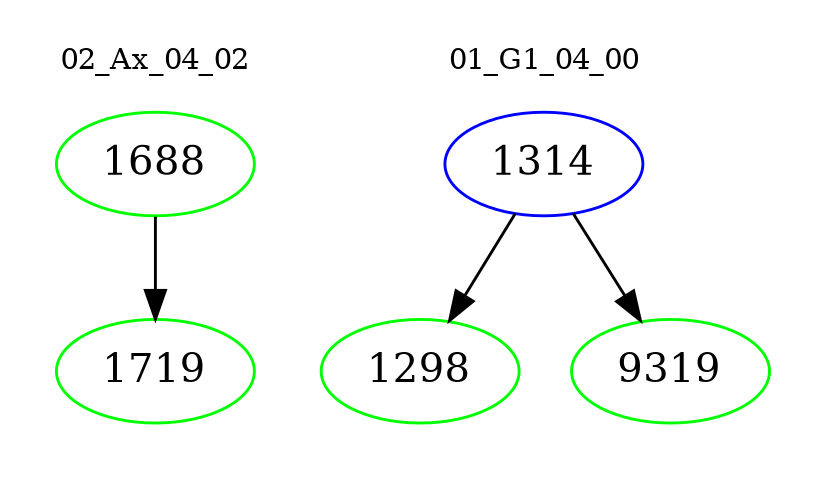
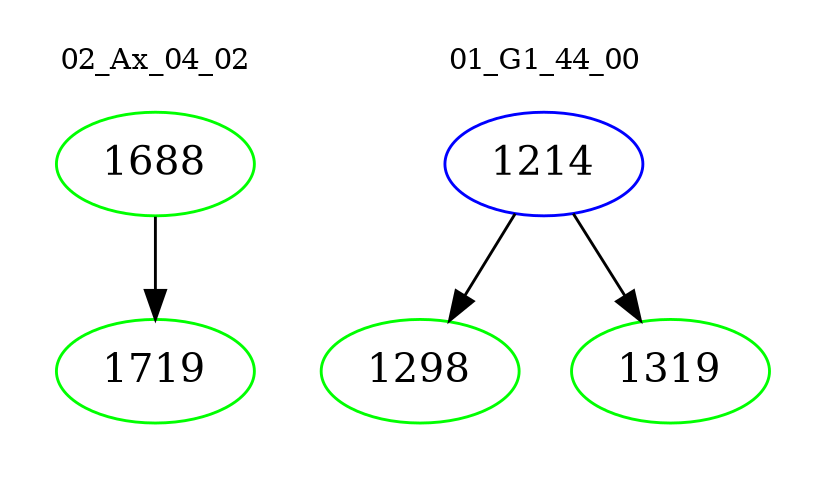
cluster "01_G1_04_00": label "01_G1_04_00" -> "01_G1_44_00"
node "1314": label "1314" -> "1214"
node "9319": label "9319" -> "1319"
